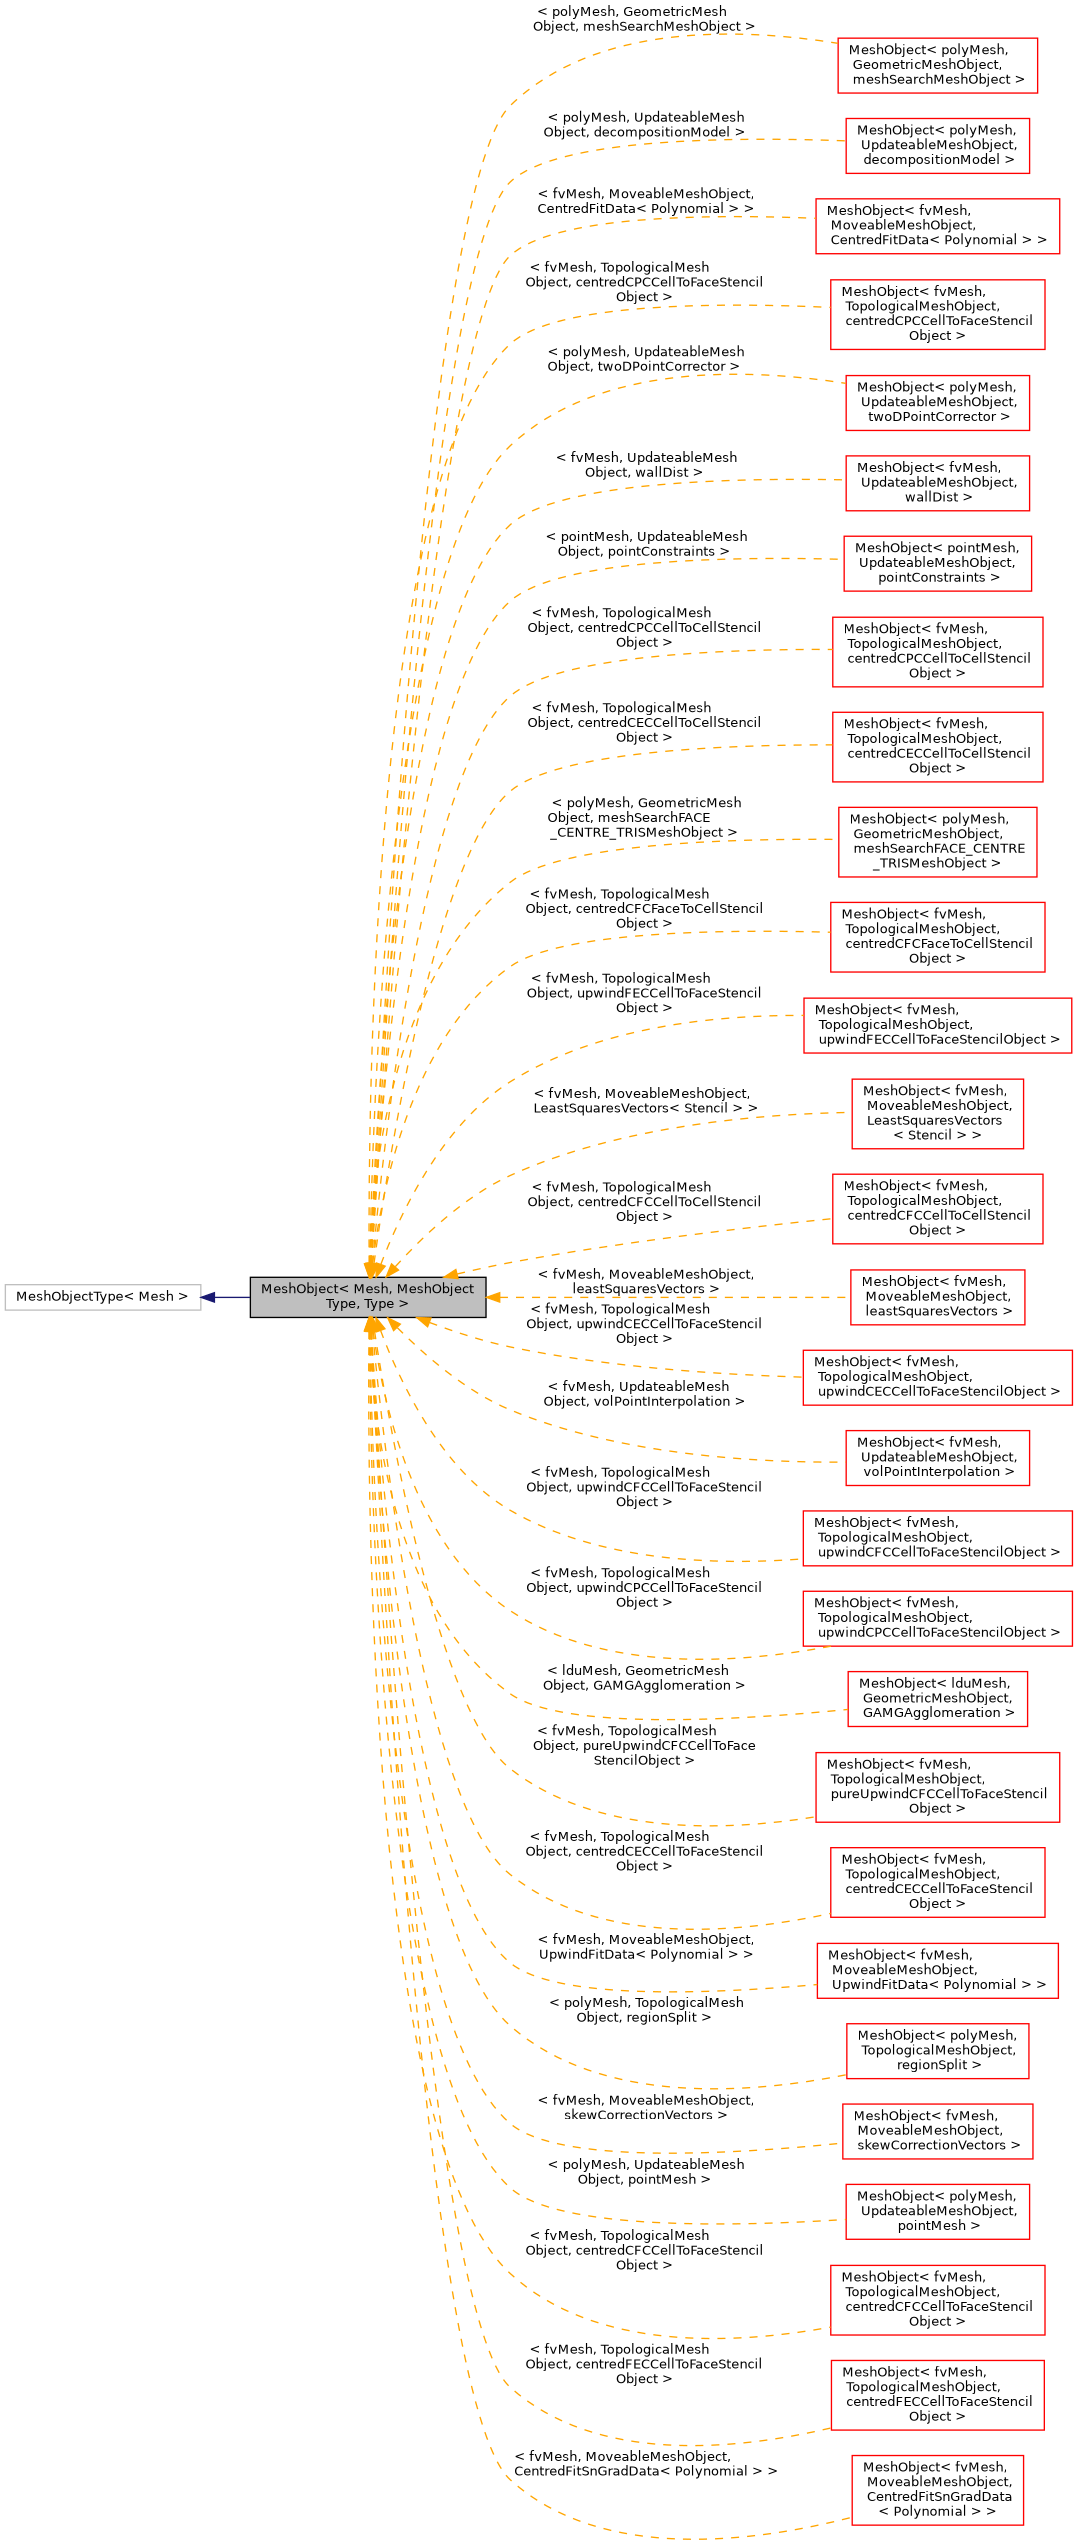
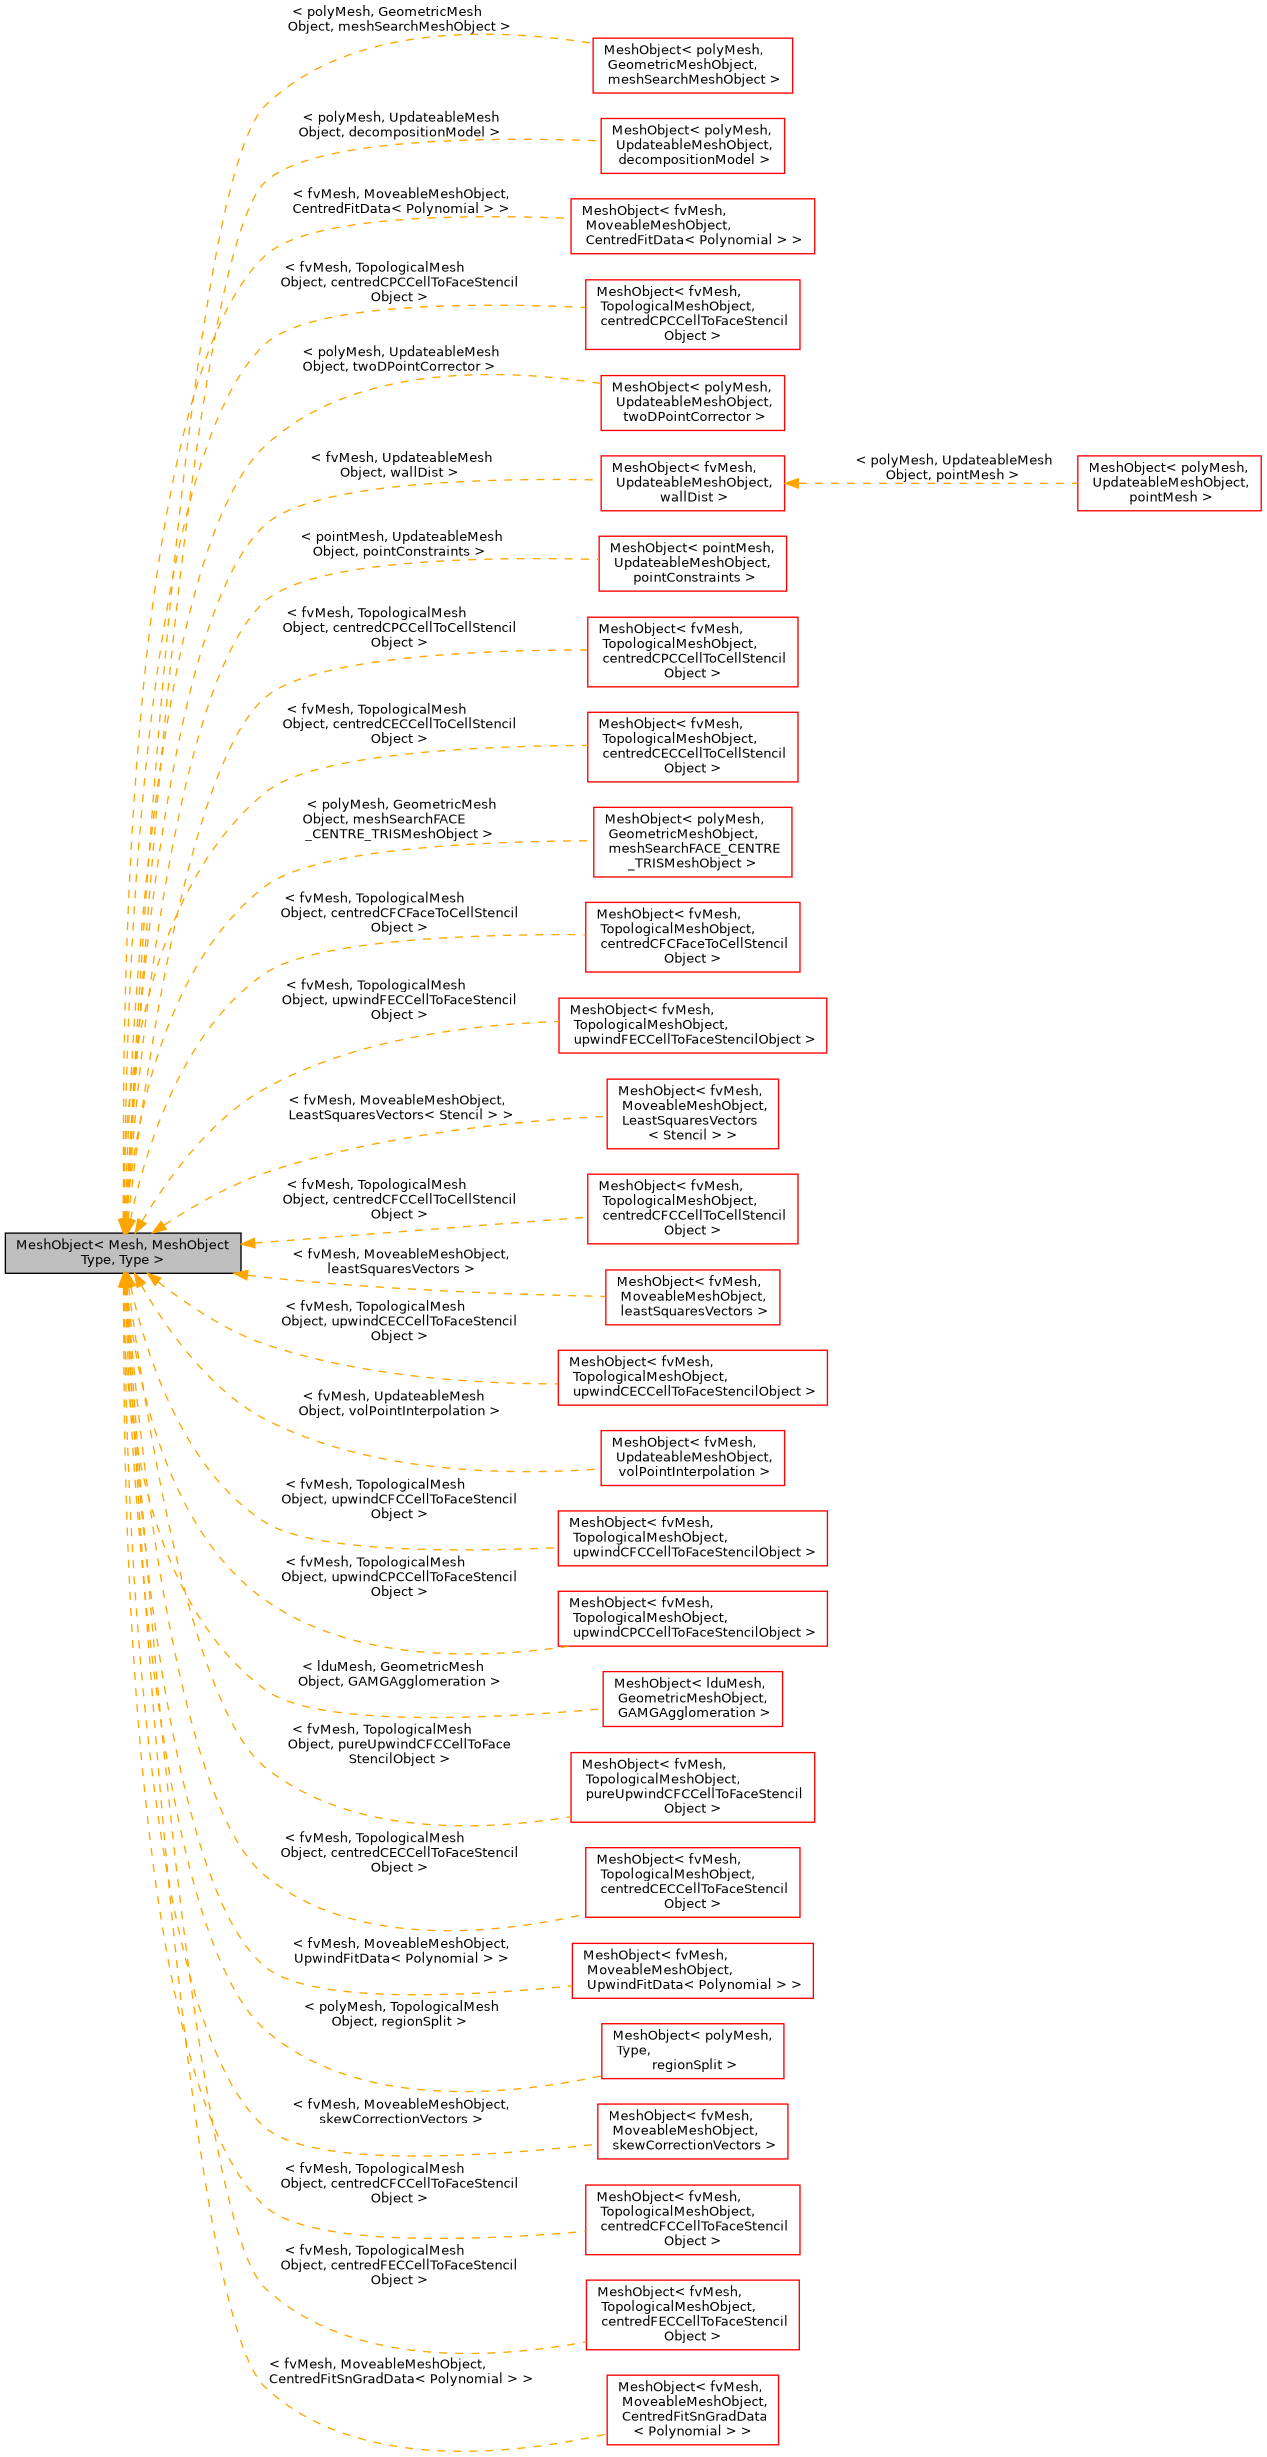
node "MeshObjectType< Mesh >": removed
node "MeshObject< polyMesh, TopologicalMeshObject, regionSplit >": label "MeshObject< polyMesh, TopologicalMeshObject, regionSplit >" -> "MeshObject< polyMesh, Type, regionSplit >"
edge "MeshObject< polyMesh, UpdateableMeshObject, pointMesh >" -> "MeshObject< Mesh, MeshObject Type, Type >": now "MeshObject< polyMesh, UpdateableMeshObject, pointMesh >" -> "MeshObject< fvMesh, UpdateableMeshObject, wallDist >"
